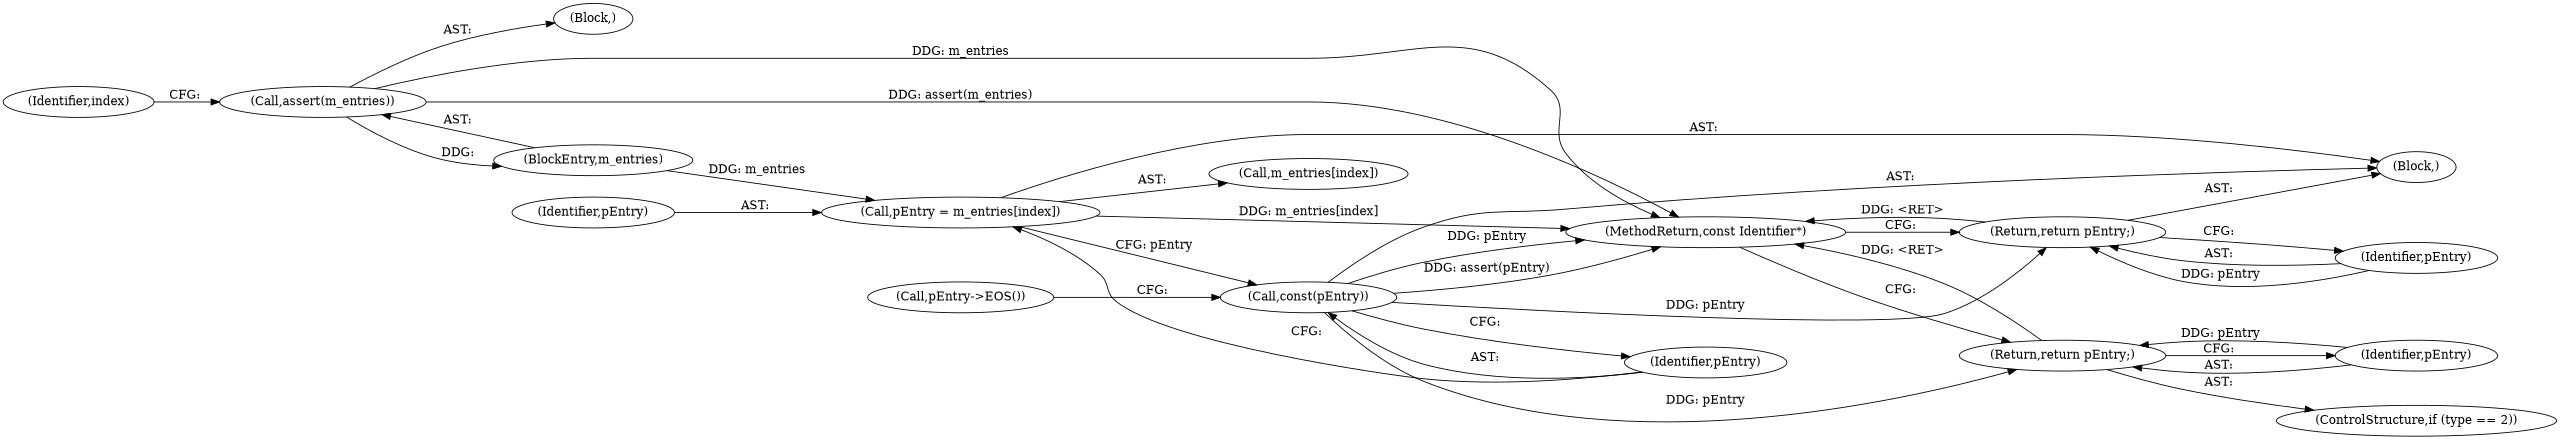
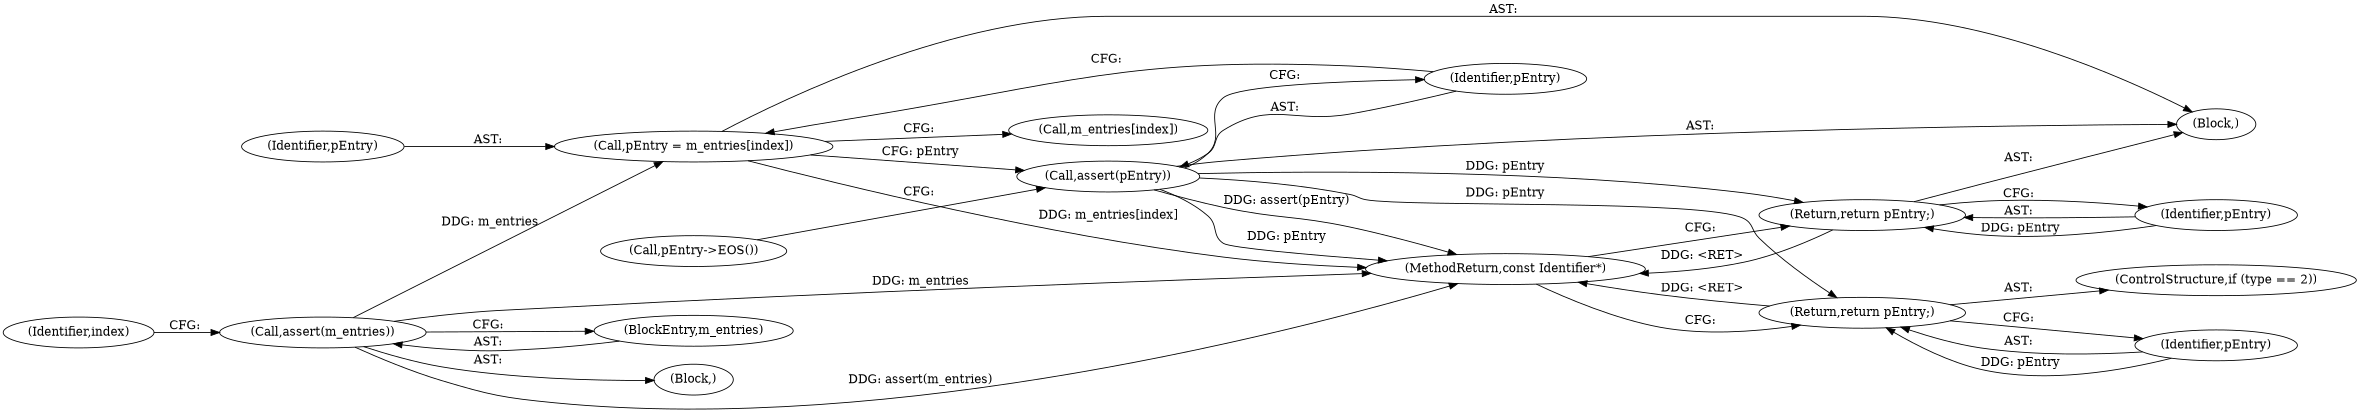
edge "(Call,assert(m_entries))" -> "(BlockEntry,m_entries)": label "DDG: " -> "CFG: "
edge "(Call,pEntry = m_entries[index])" -> "(Call,m_entries[index])": label "AST: " -> "CFG: "
edge "(BlockEntry,m_entries)" -> "(Call,pEntry = m_entries[index])": now "(Call,assert(m_entries))" -> "(Call,pEntry = m_entries[index])"
node "(Call,const(pEntry))": label "(Call,const(pEntry))" -> "(Call,assert(pEntry))"
